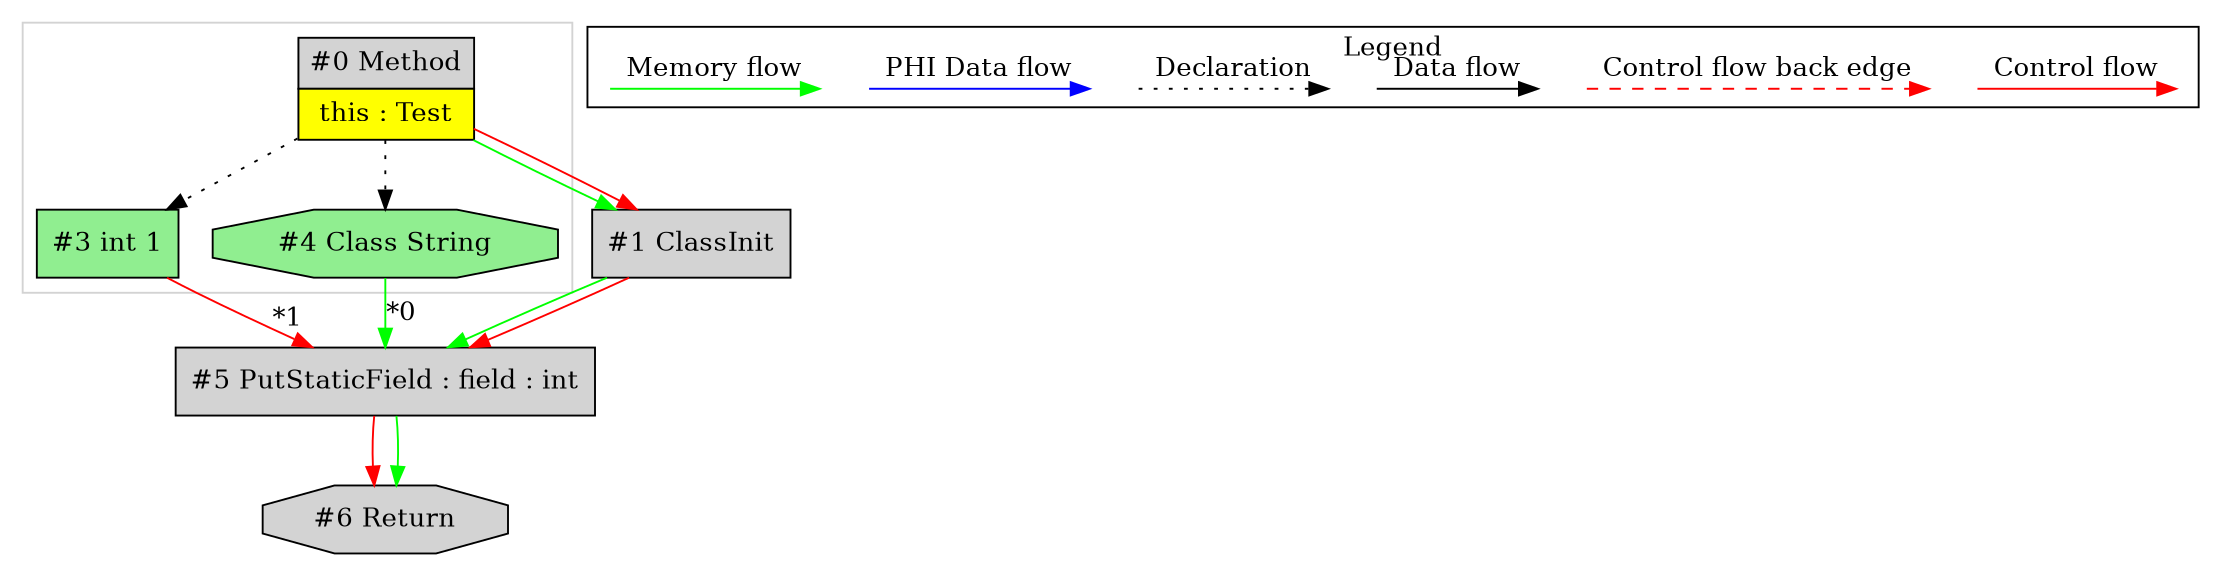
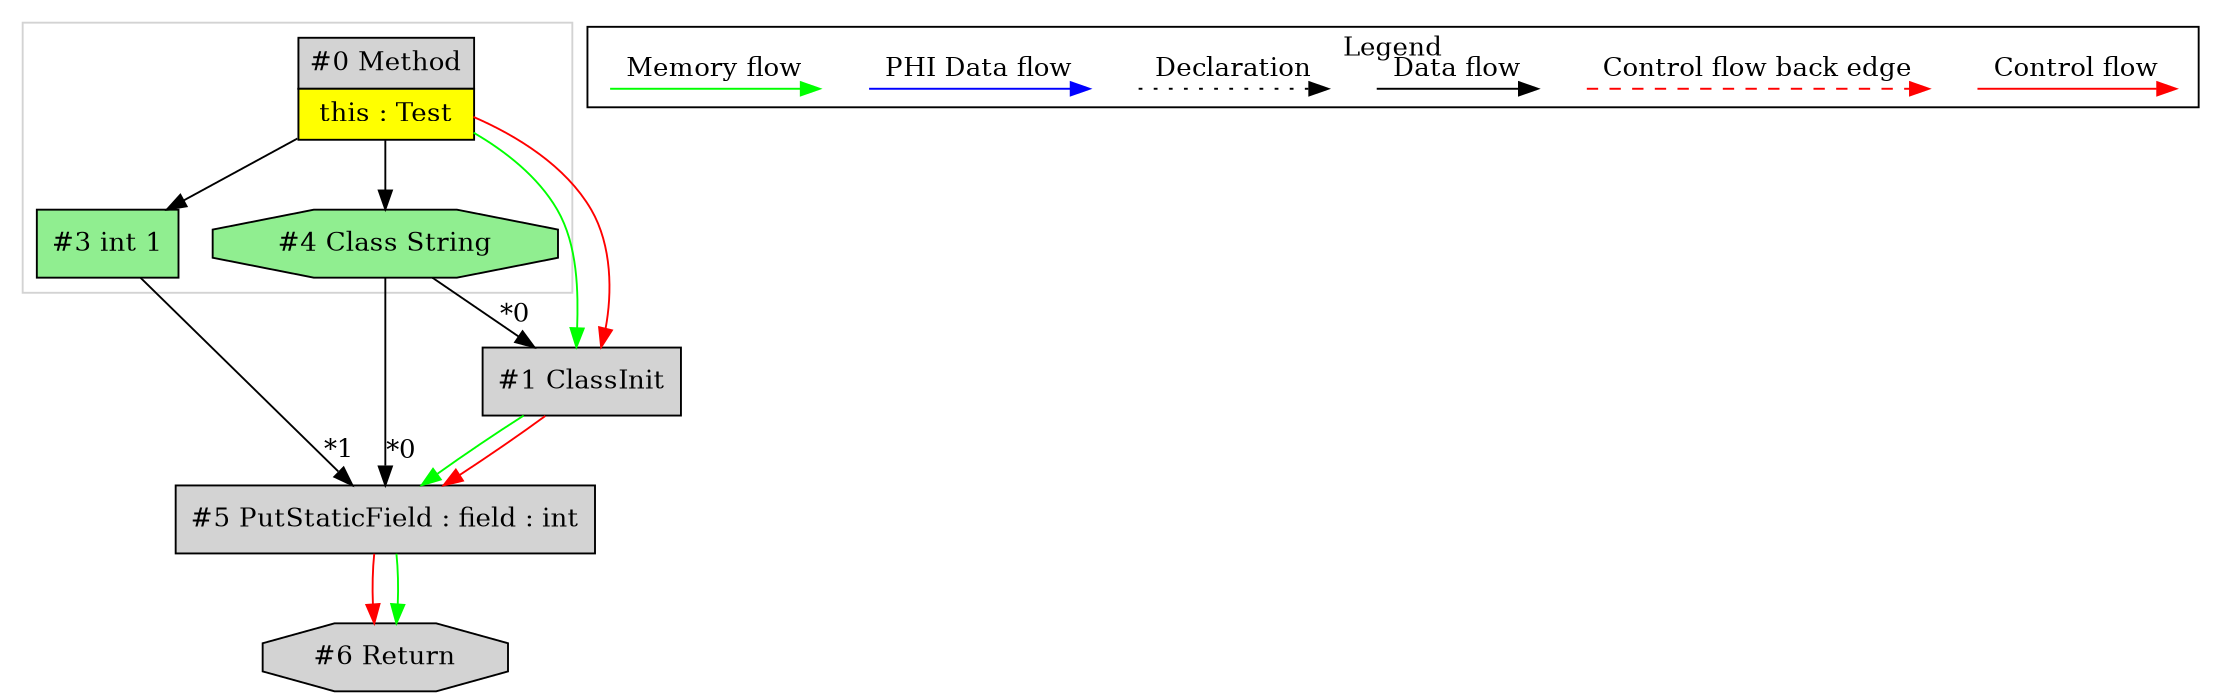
edge "#0 Method" -> "#4 Class String": style dotted -> solid
edge "#0 Method" -> "#3 int 1": style dotted -> solid
edge "#4 Class String" -> "#5 PutStaticField : field : int": color green -> black
edge "#4 Class String" -> "#1 ClassInit": added
edge "#3 int 1" -> "#5 PutStaticField : field : int": color red -> black
